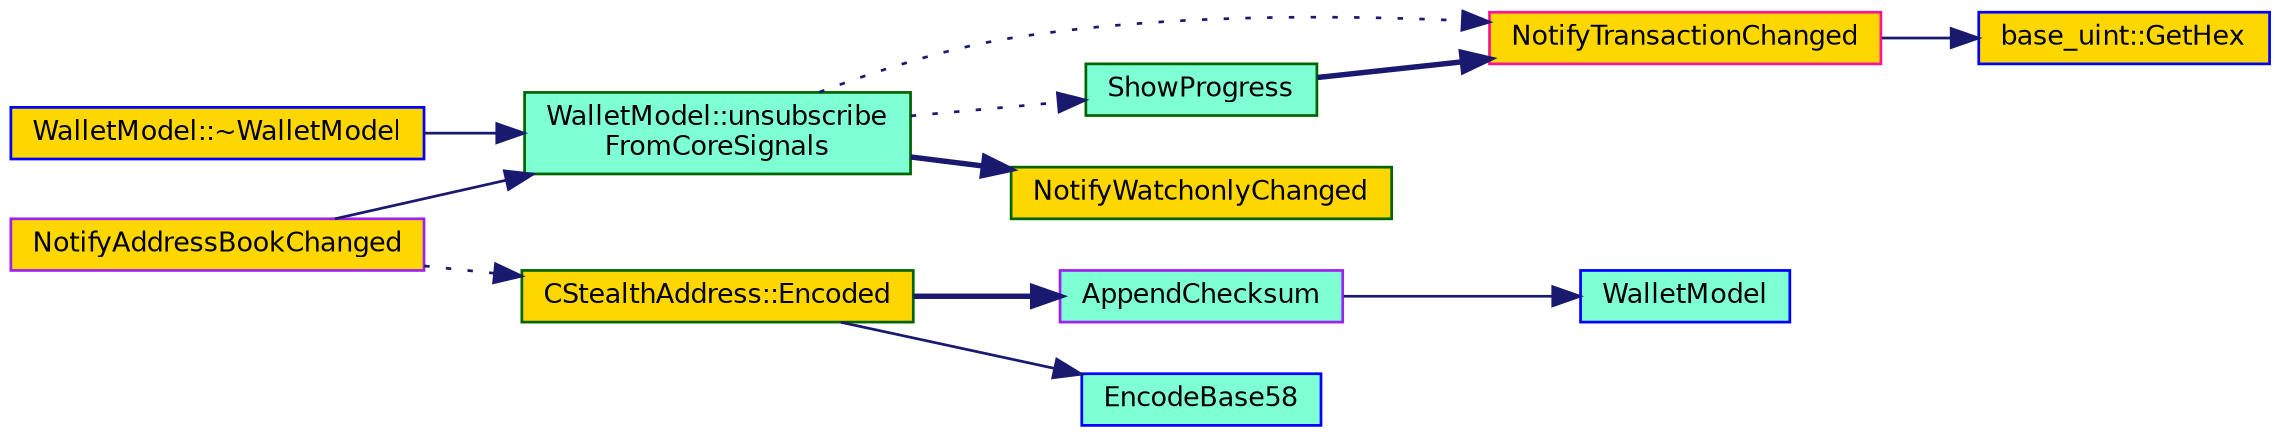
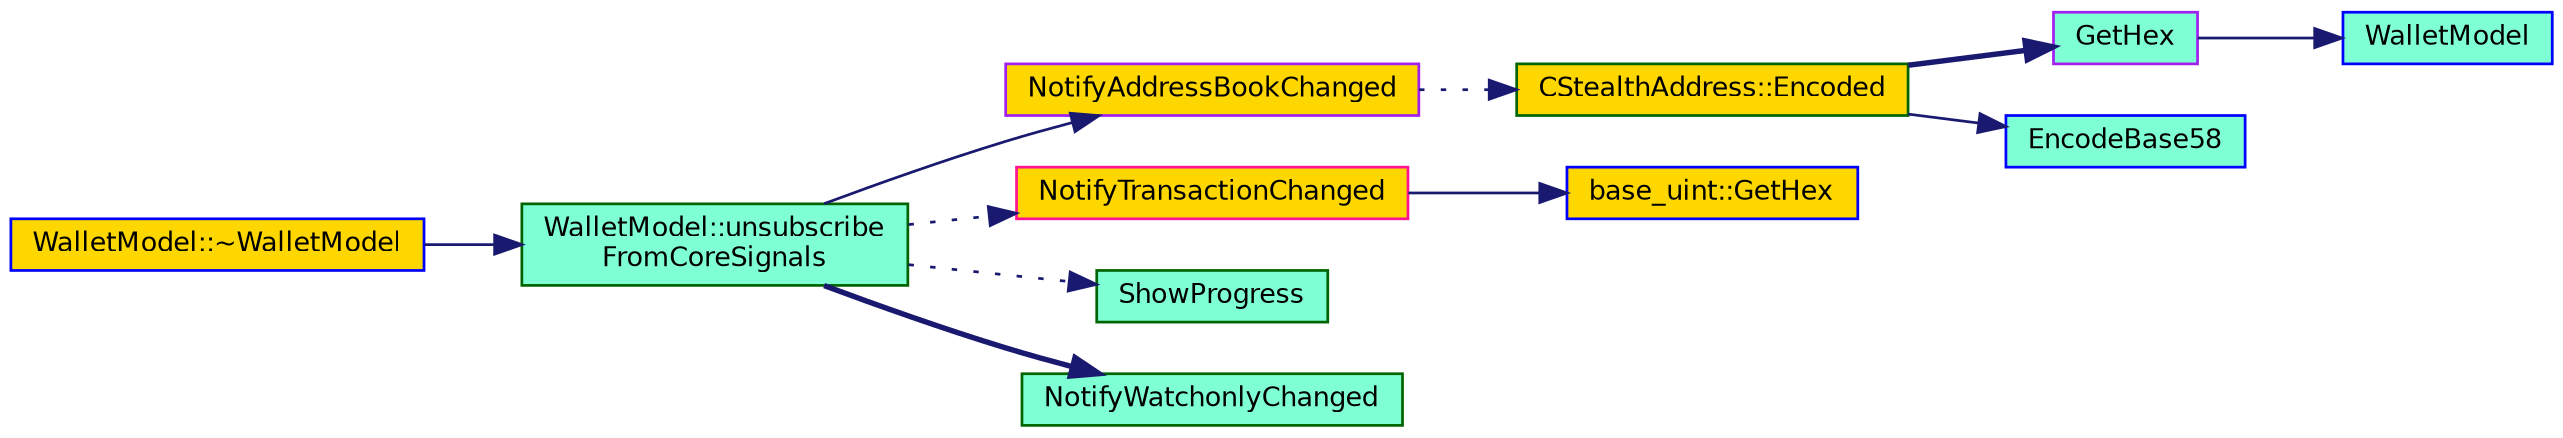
edge "ShowProgress" -> "NotifyTransactionChanged": removed
node "NotifyWatchonlyChanged": fillcolor gold -> aquamarine
edge "NotifyAddressBookChanged" -> "WalletModel::unsubscribe FromCoreSignals": reversed
node "AppendChecksum": label "AppendChecksum" -> "GetHex"
